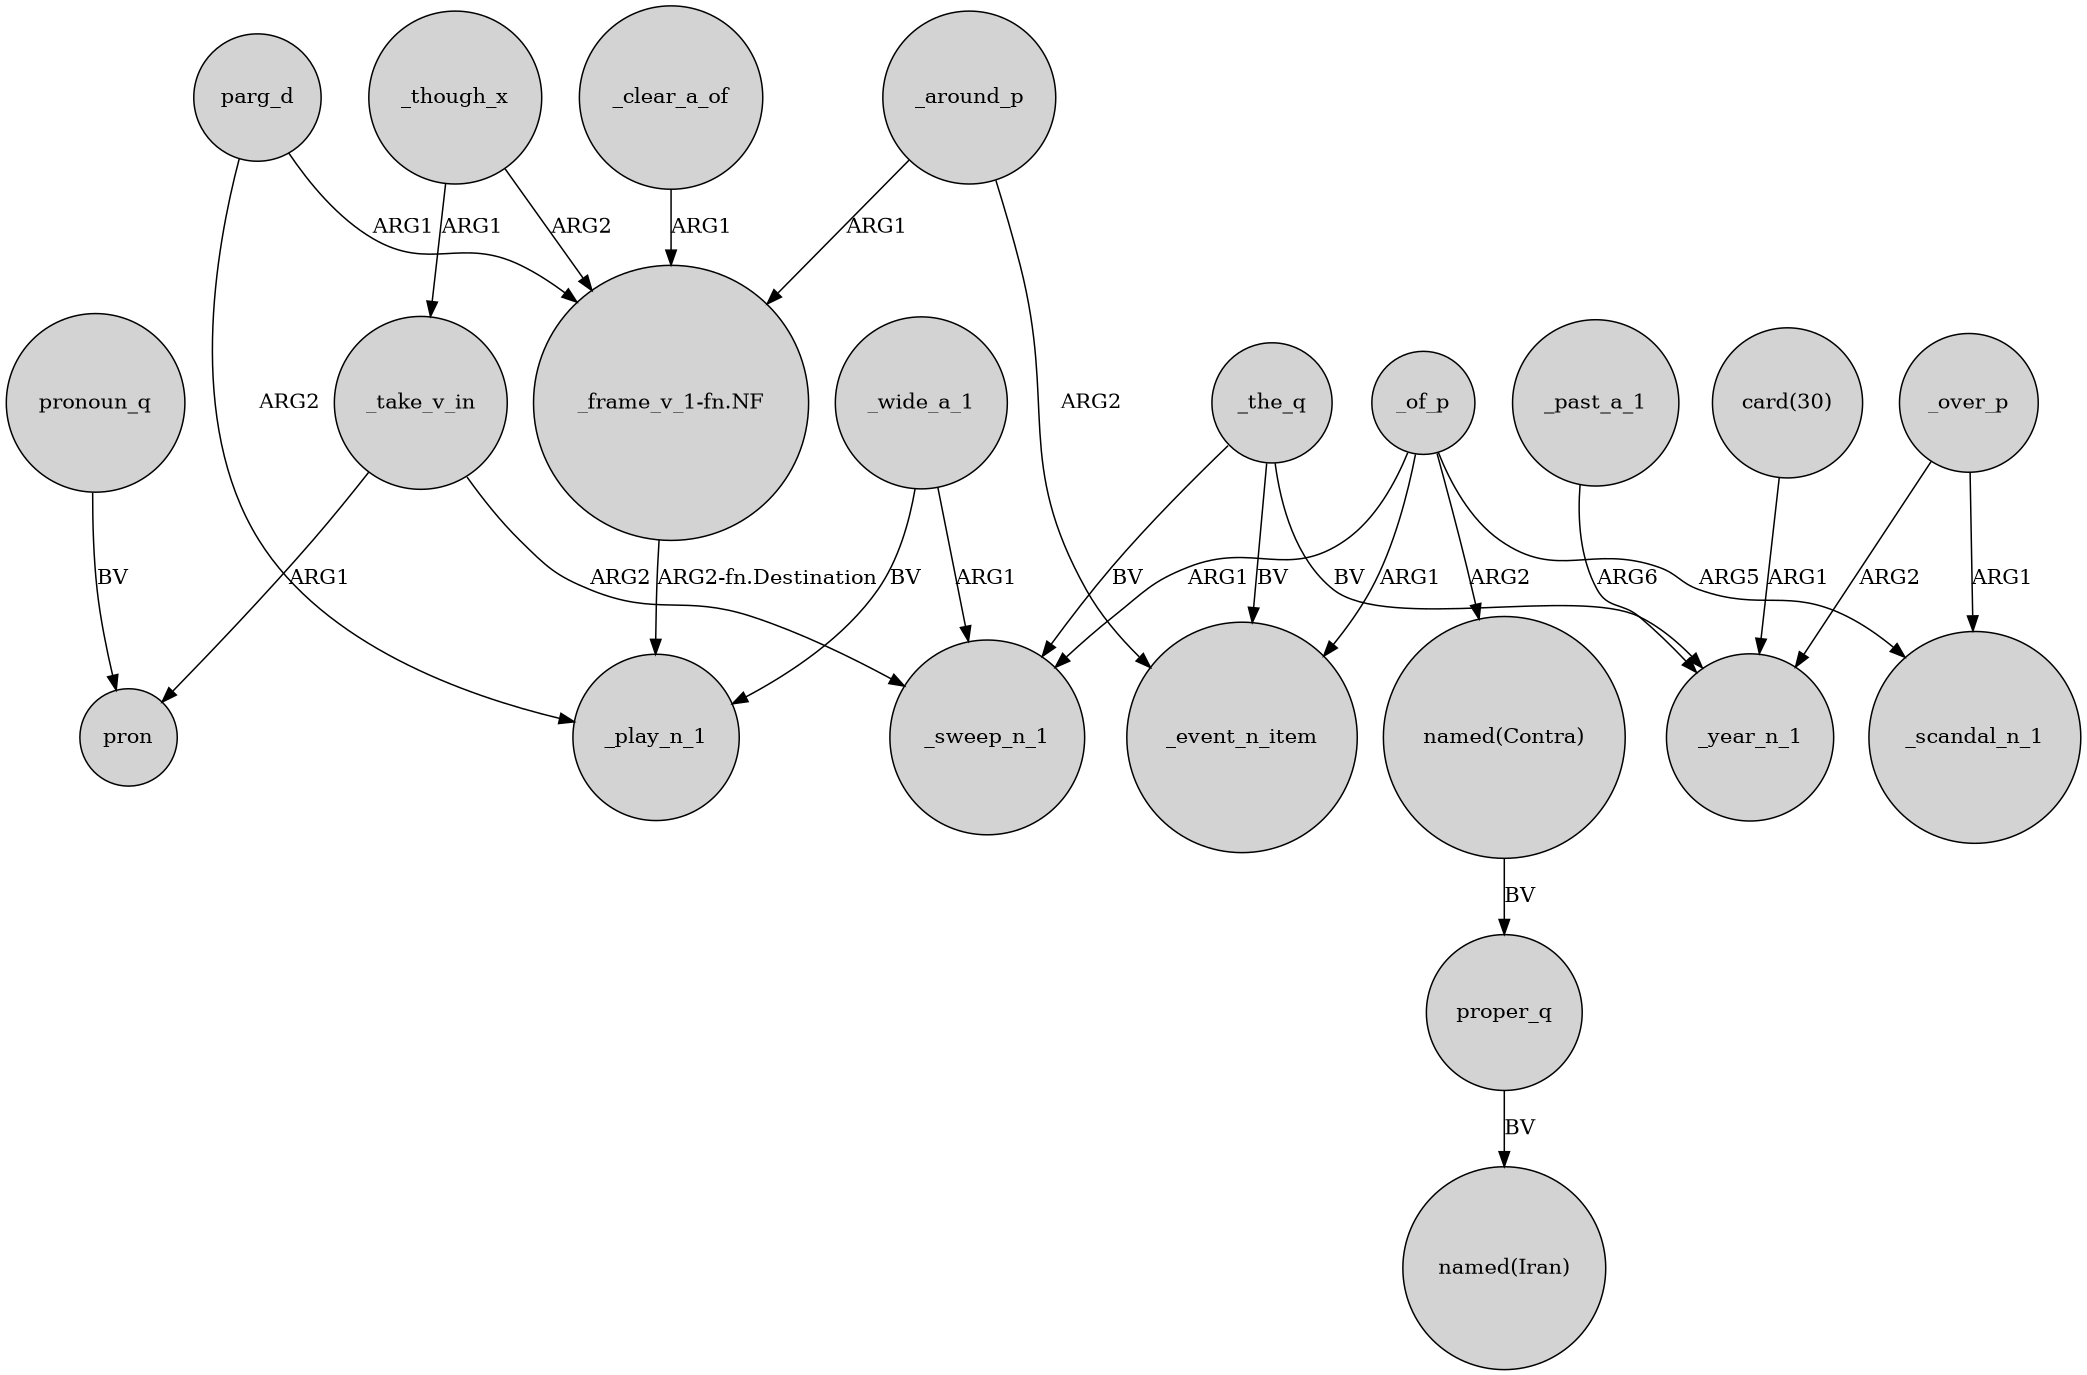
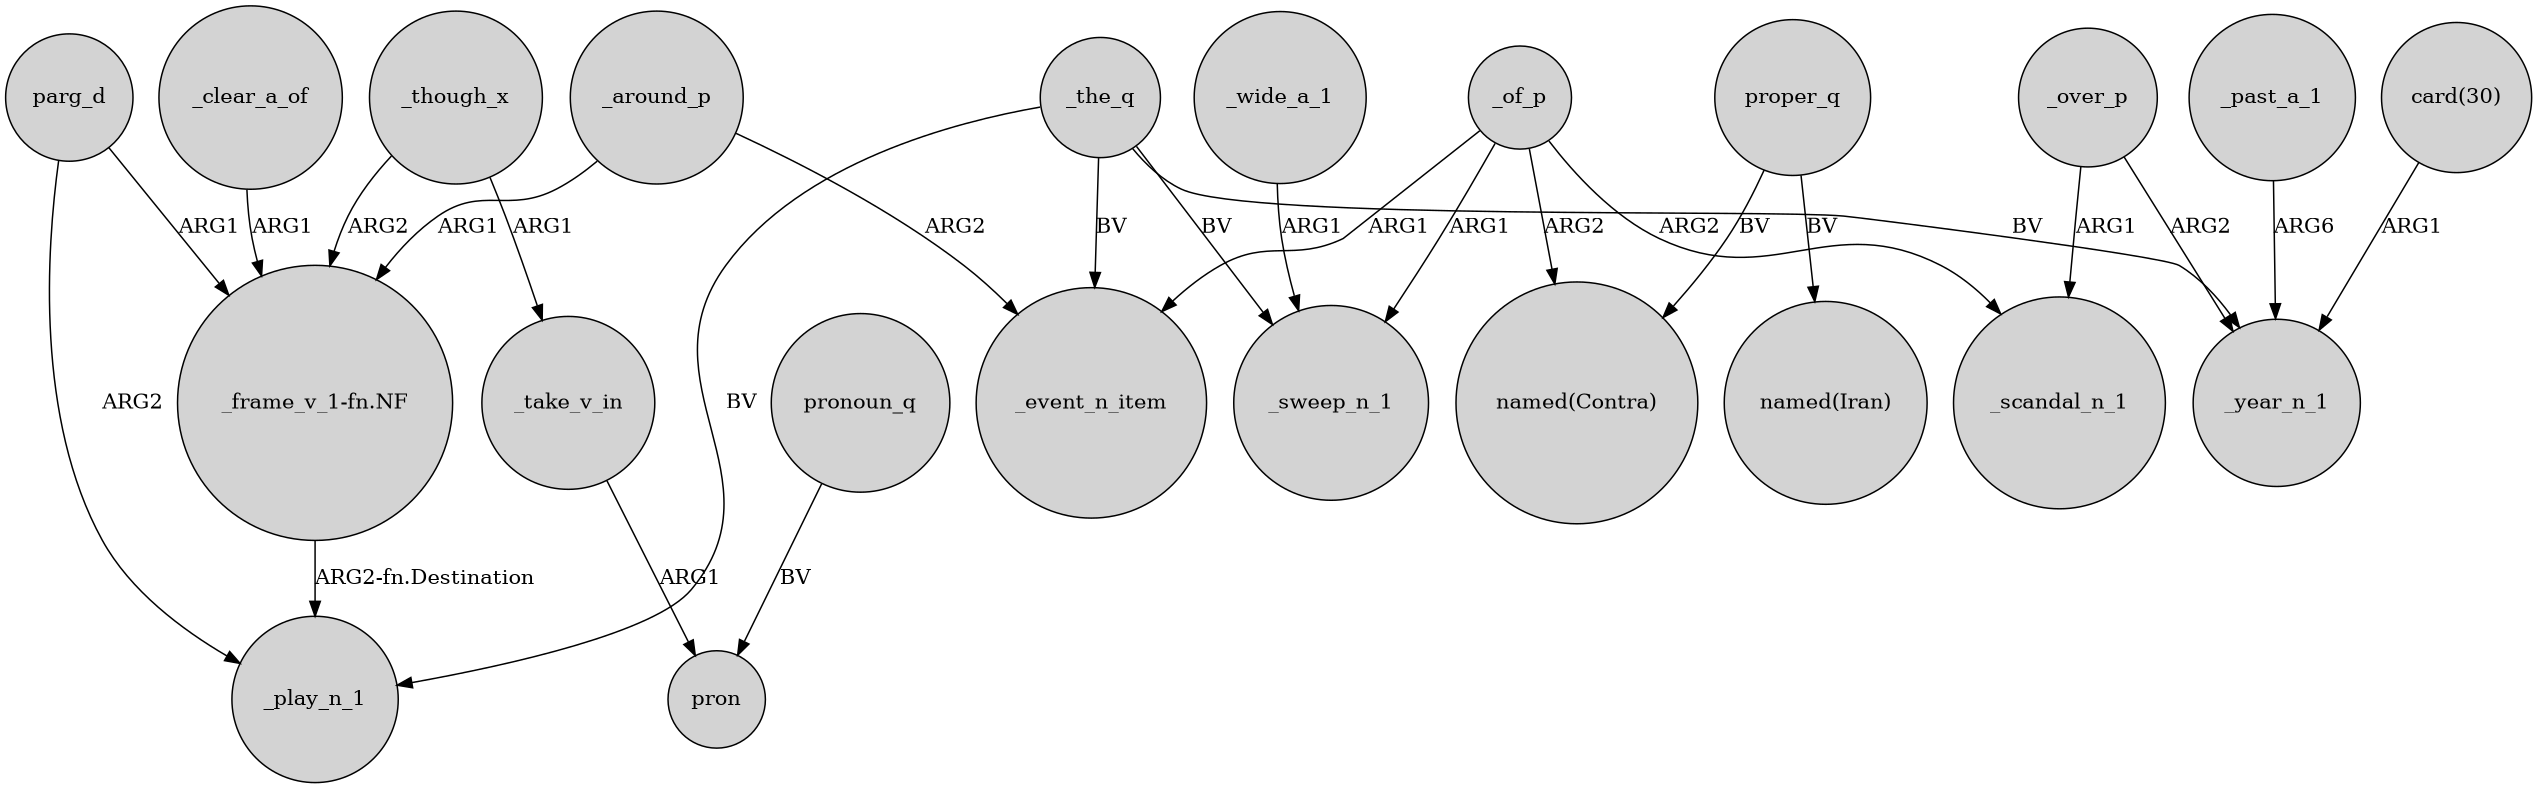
edge "_of_p" -> "_scandal_n_1": label "ARG5" -> "ARG2"
edge "_take_v_in" -> "_sweep_n_1": removed, label "ARG2"
edge "_wide_a_1" -> "_play_n_1": now "_the_q" -> "_play_n_1"
edge "named(Contra)" -> "proper_q": reversed
